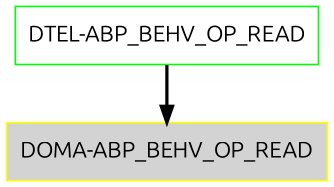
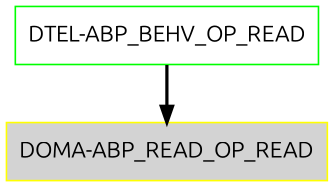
node "DOMA-ABP_BEHV_OP_READ": label "DOMA-ABP_BEHV_OP_READ" -> "DOMA-ABP_READ_OP_READ"
